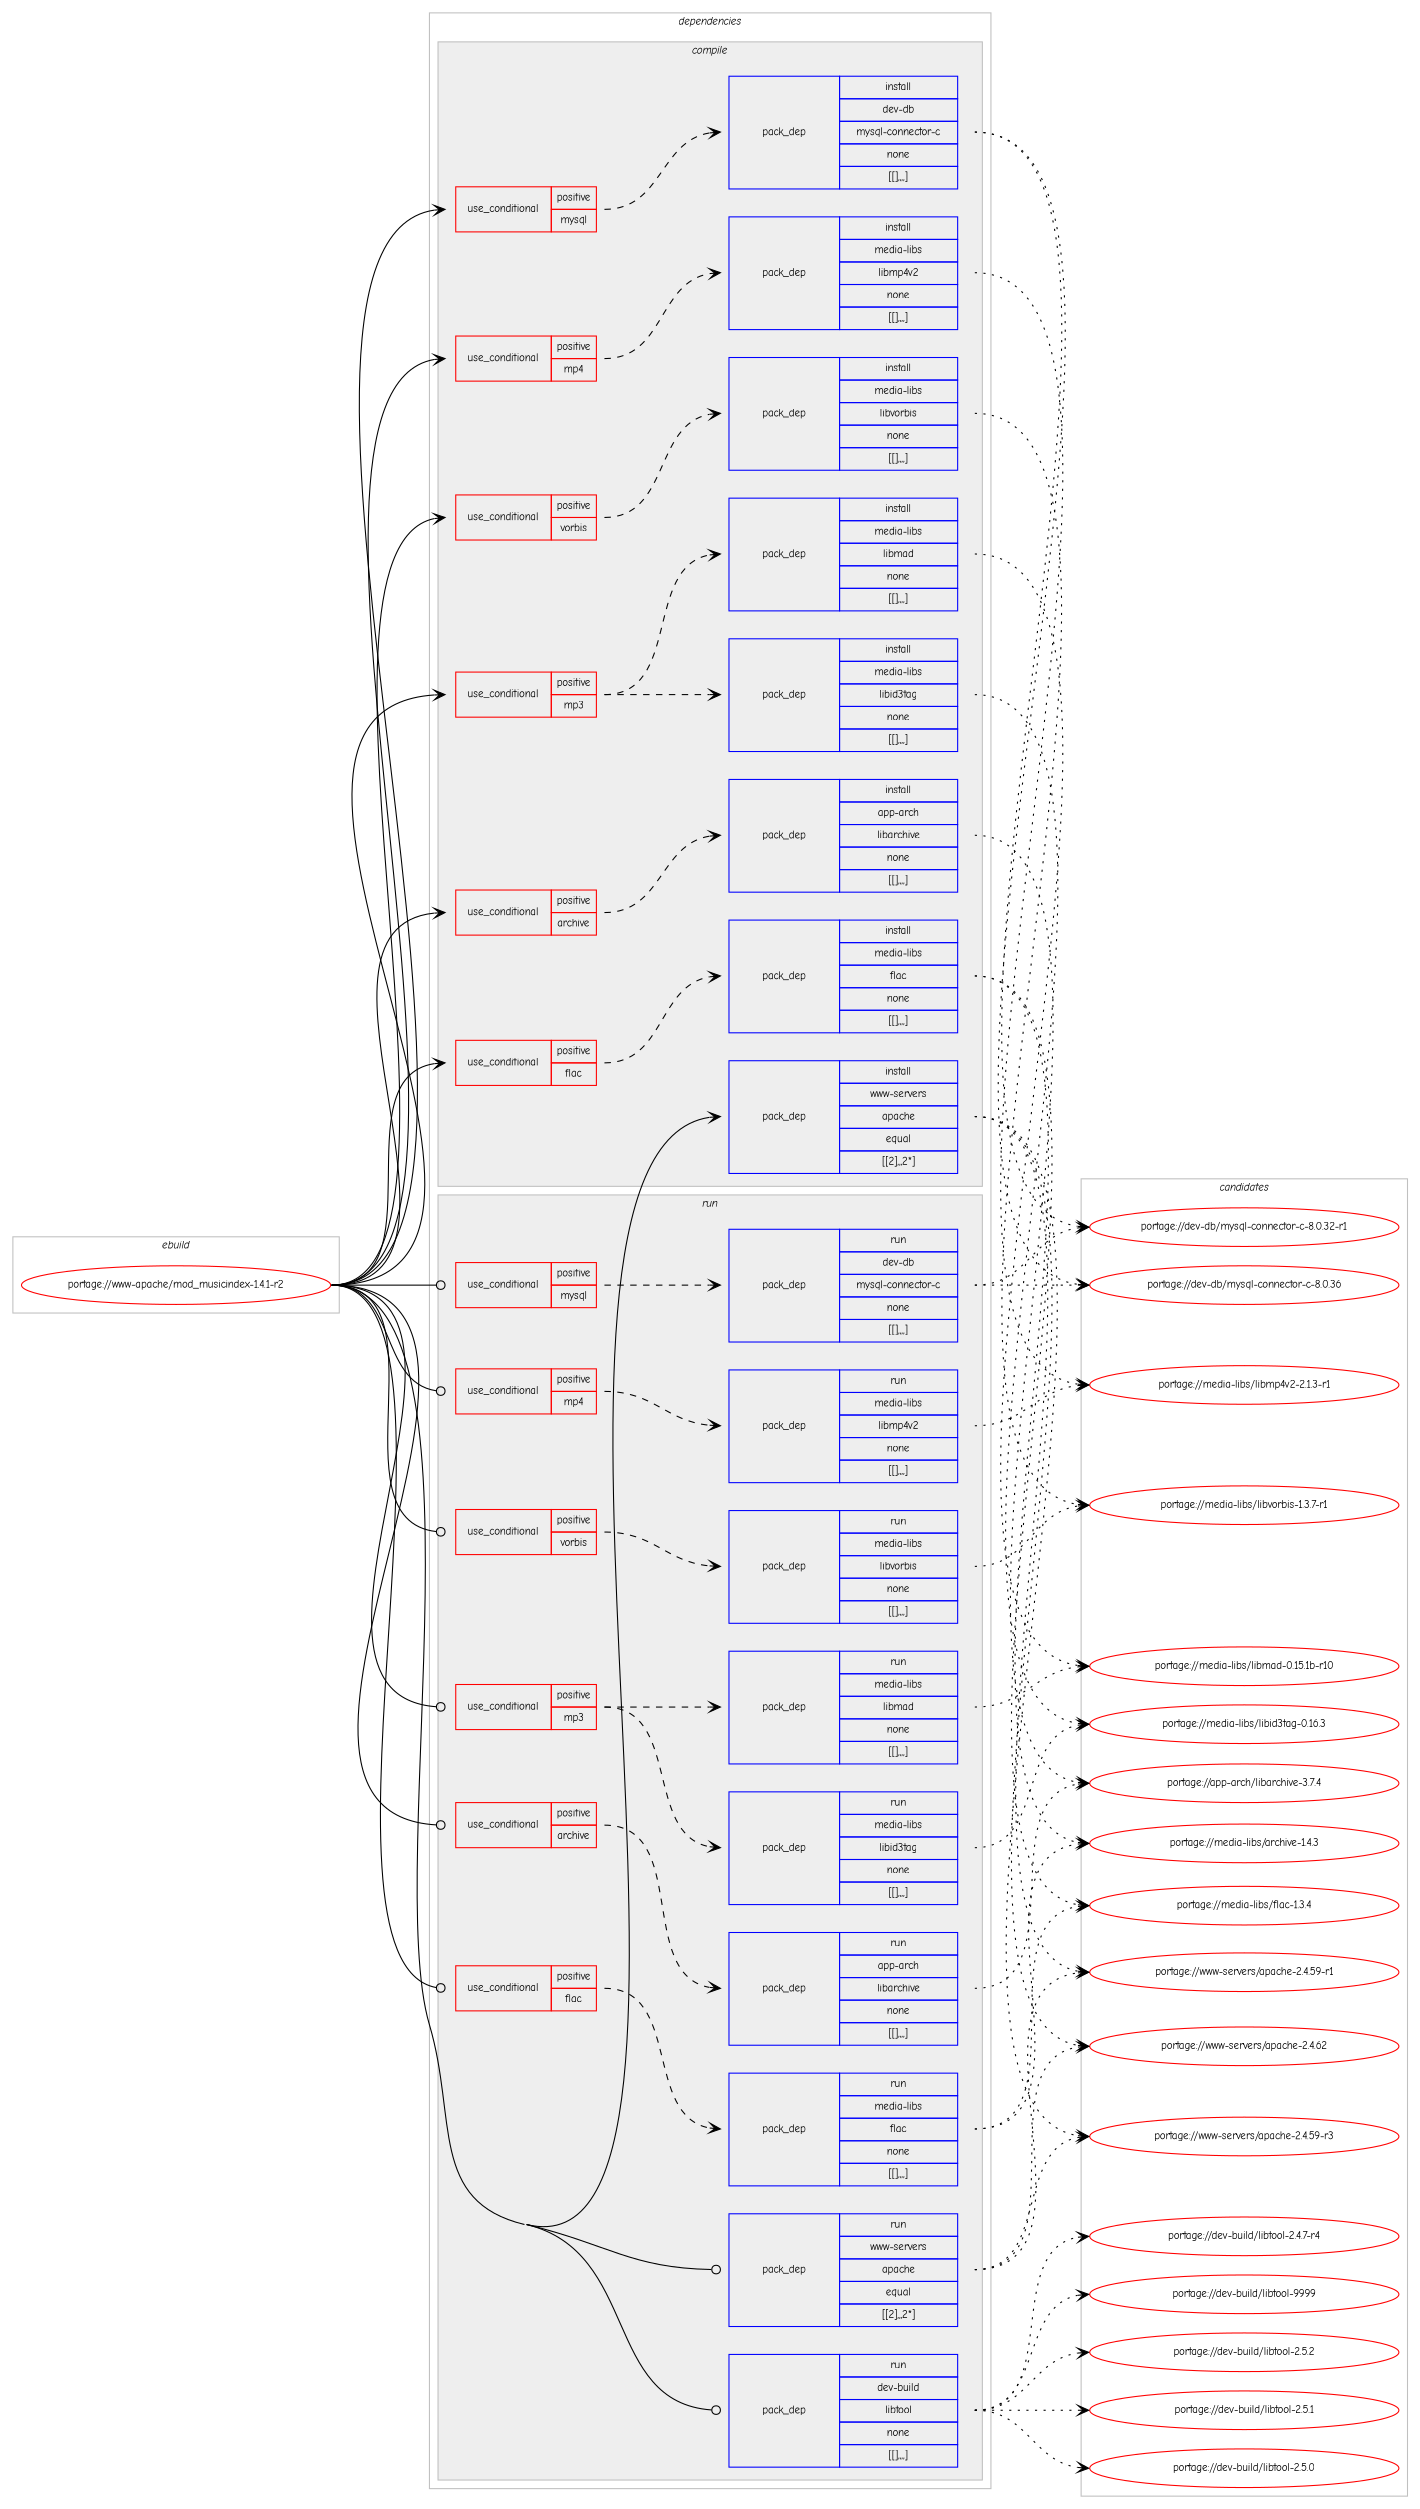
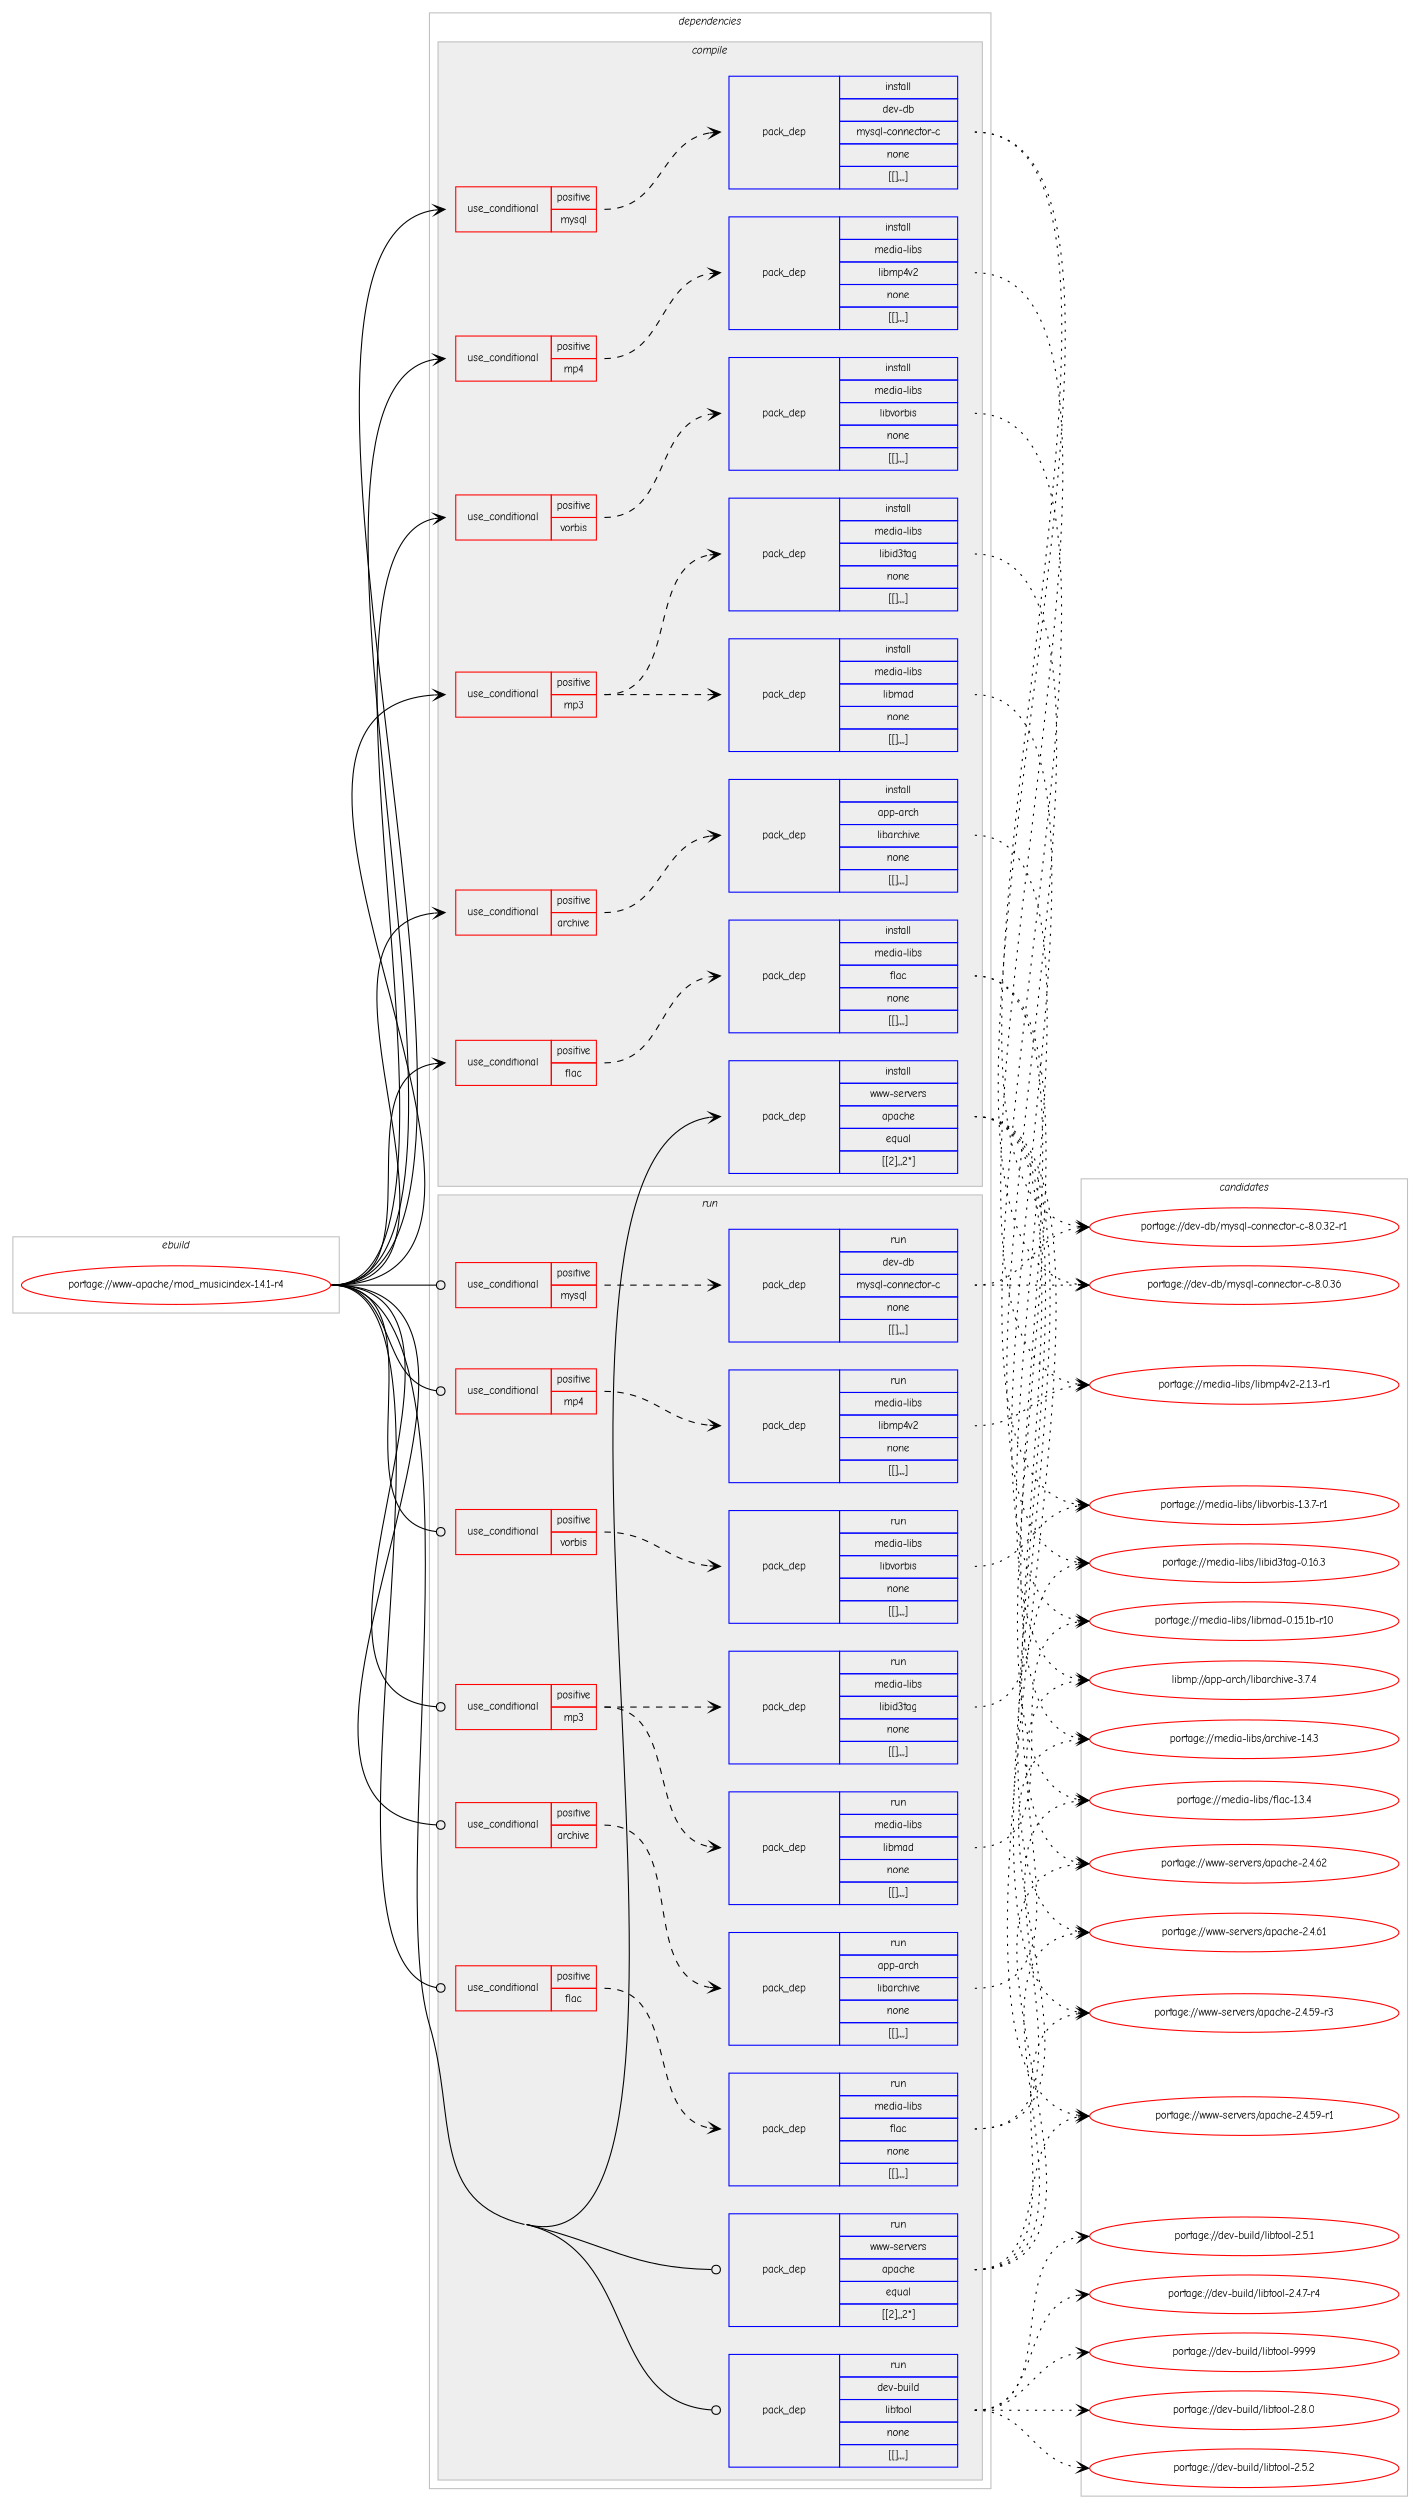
node "portage://www-apache/mod_musicindex-1.4.1-r2": label "portage://www-apache/mod_musicindex-1.4.1-r2" -> "portage://www-apache/mod_musicindex-1.4.1-r4"
node "portage://app-arch/libarchive-3.7.4": label "portage://app-arch/libarchive-3.7.4" -> "libmp://app-arch/libarchive-3.7.4"
node "portage://www-servers/apache-2.4.61": added
node "portage://dev-build/libtool-2.5.0": label "portage://dev-build/libtool-2.5.0" -> "portage://dev-build/libtool-2.8.0"
